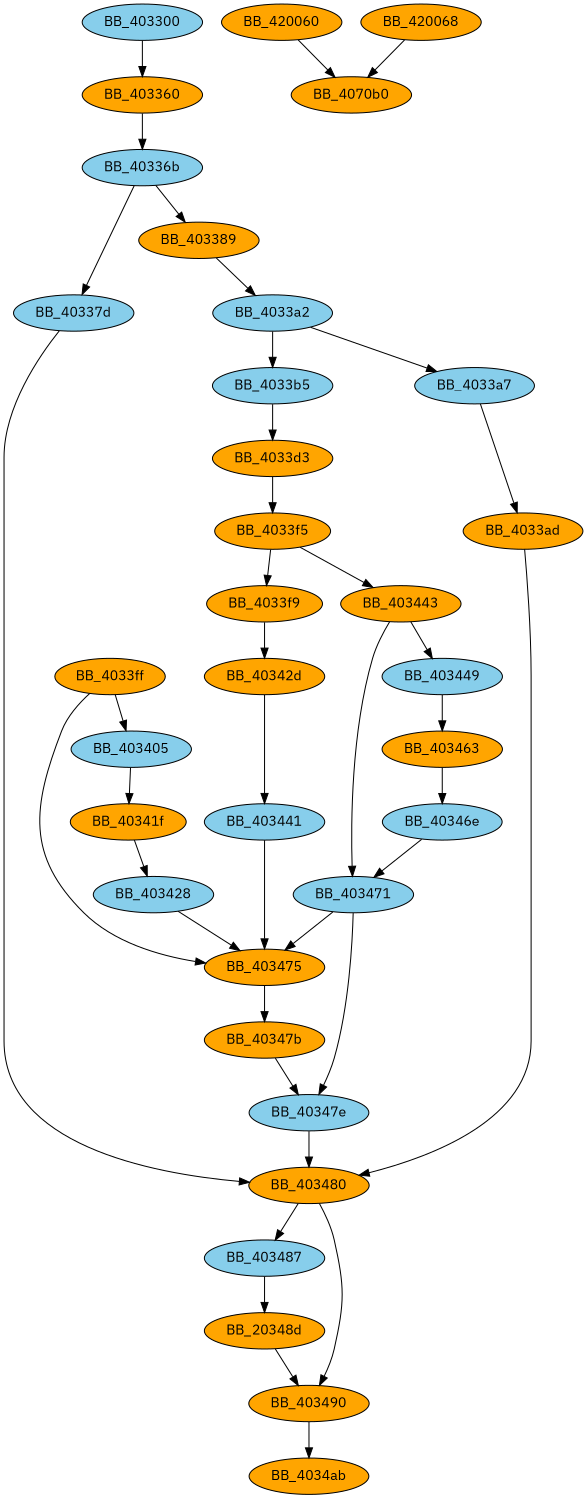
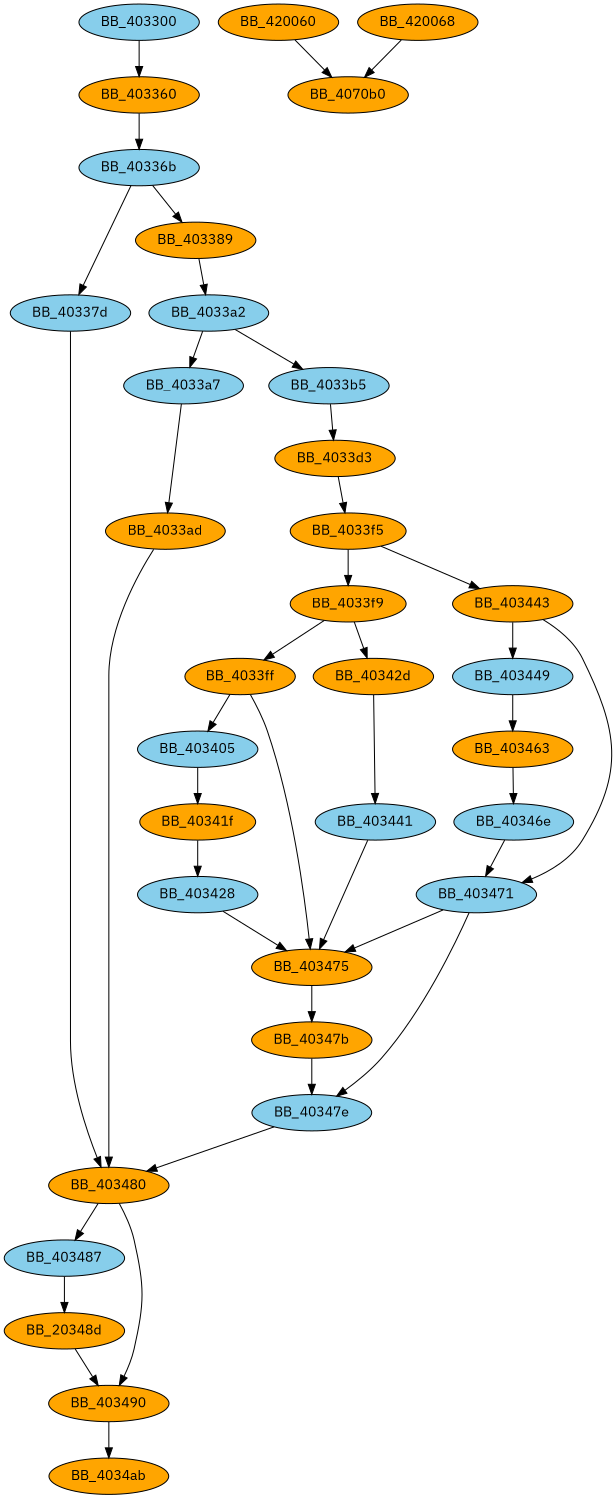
edge "BB_4033f9" -> "BB_4033ff": added
